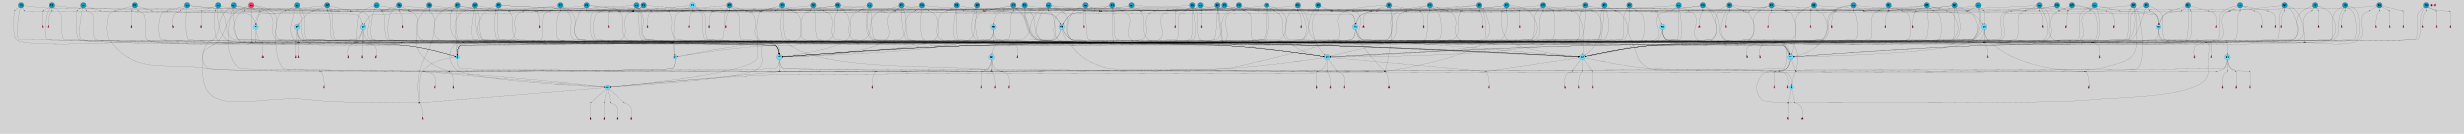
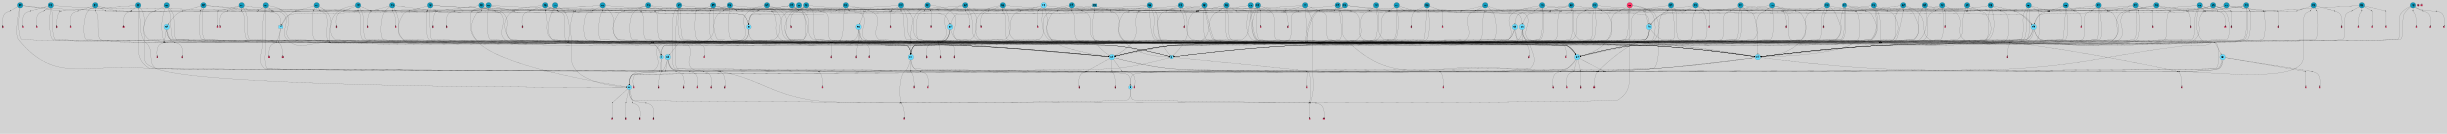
node "T738": removed
node "T751": shape circle -> box
node "T11": shape circle -> box
node "11": added
